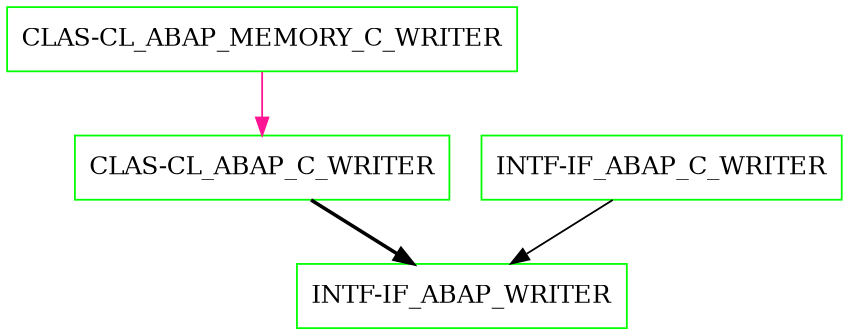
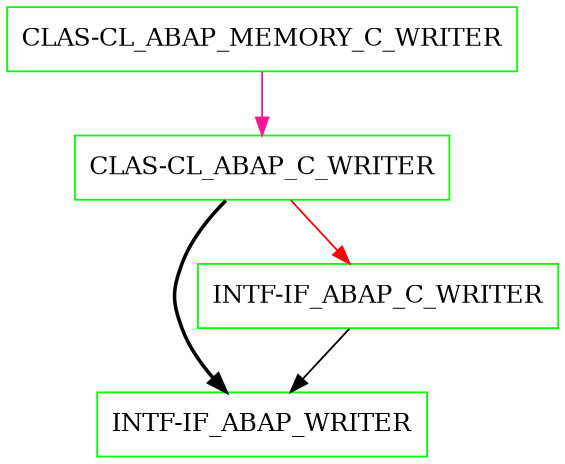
edge "CLAS-CL_ABAP_C_WRITER" -> "INTF-IF_ABAP_C_WRITER": added
